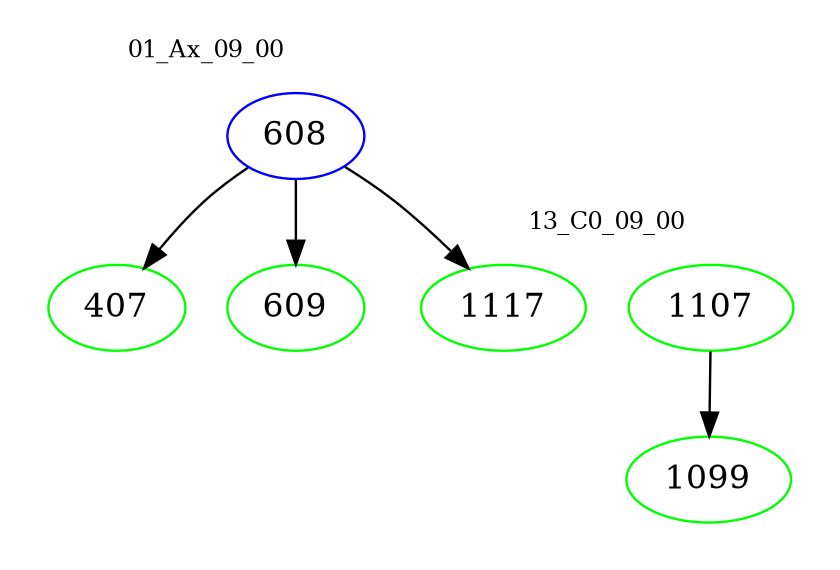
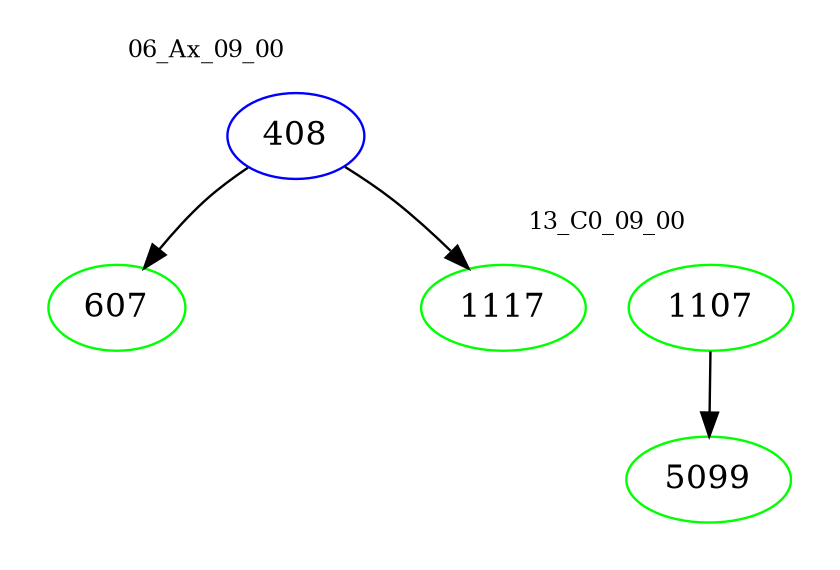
cluster "01_Ax_09_00": label "01_Ax_09_00" -> "06_Ax_09_00"
node "608": label "608" -> "408"
node "407": label "407" -> "607"
node "609": removed
node "1099": label "1099" -> "5099"
